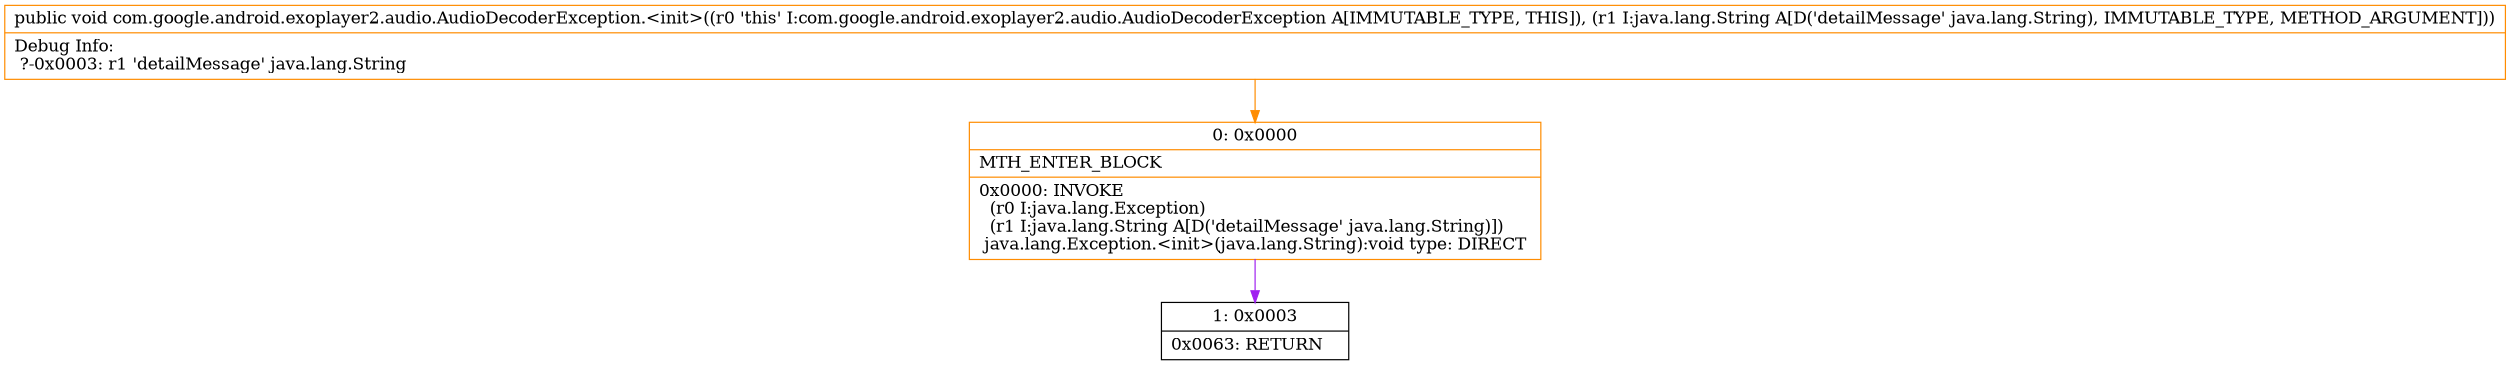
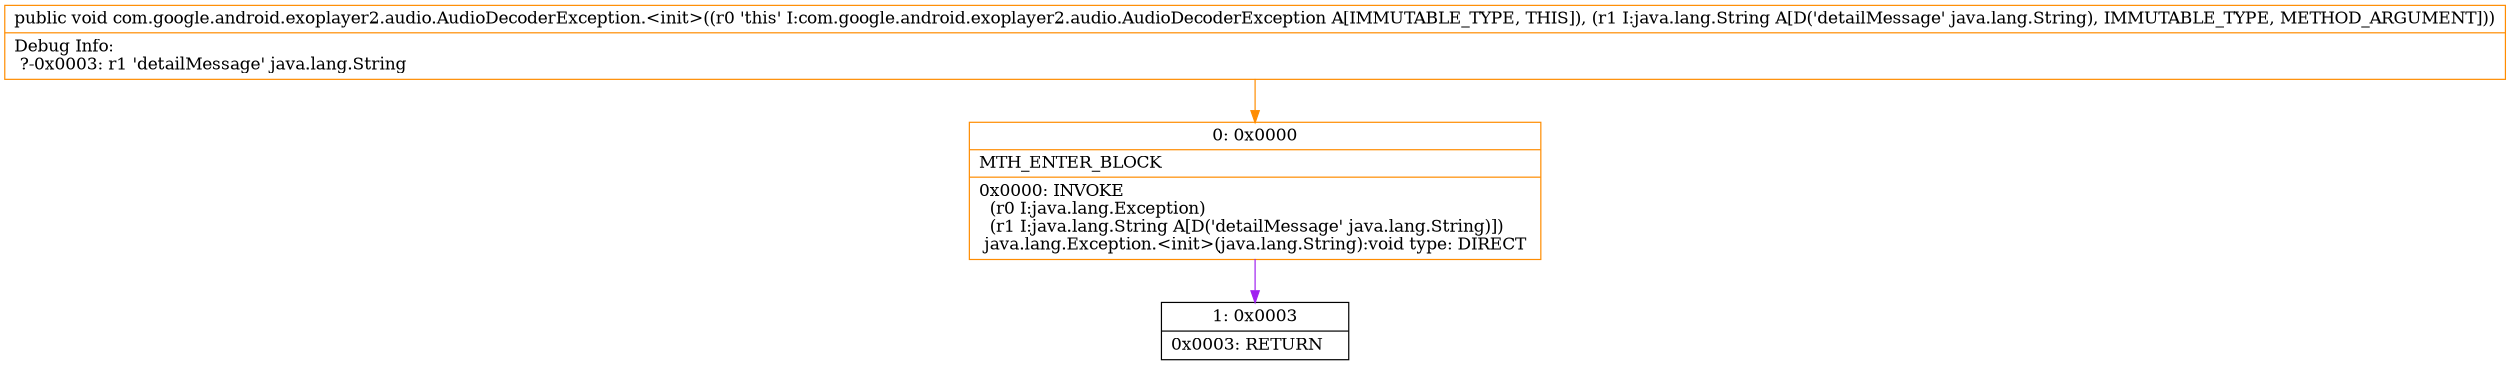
node "1: 0x0003": text "0x0063: RETURN" -> "0x0003: RETURN"
